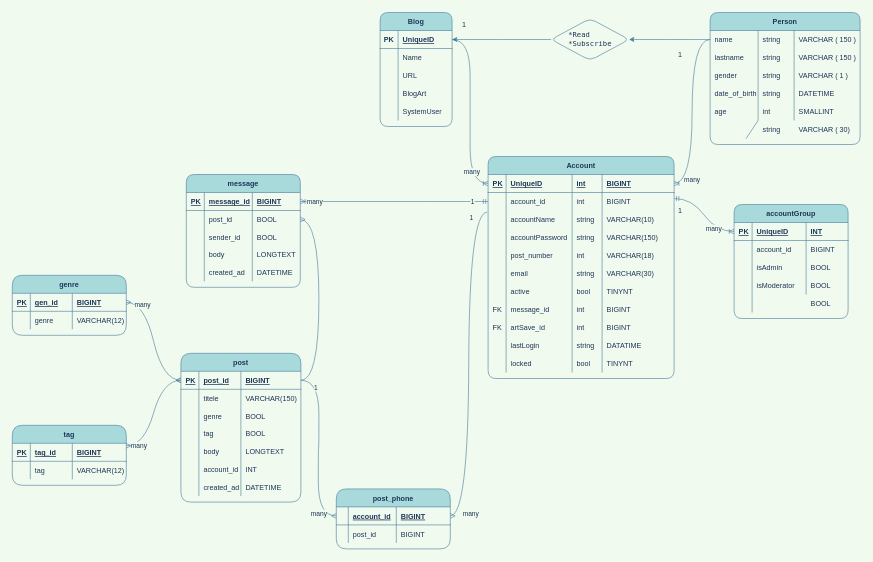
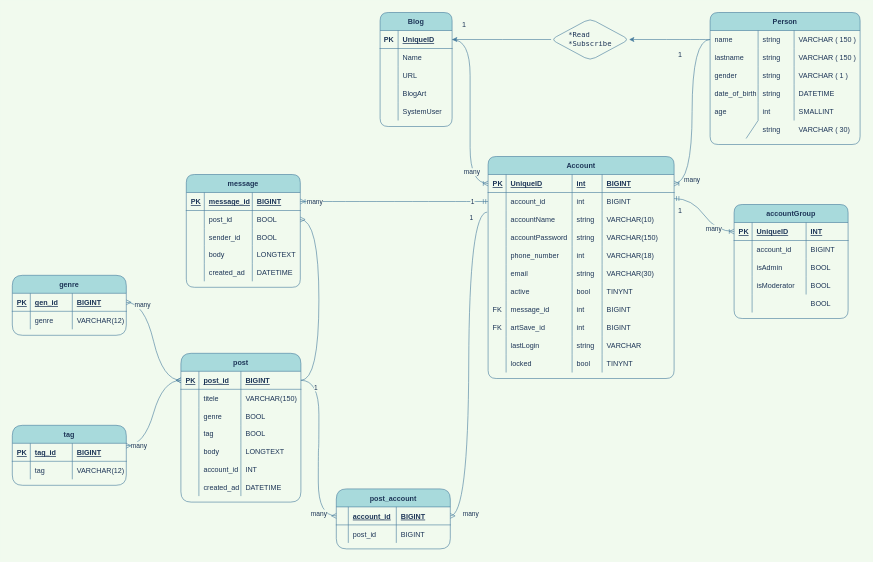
node "post_number": label "post_number" -> "phone_number"
node "DATATIME": label "DATATIME" -> "VARCHAR"
node "post_phone": label "post_phone" -> "post_account"
